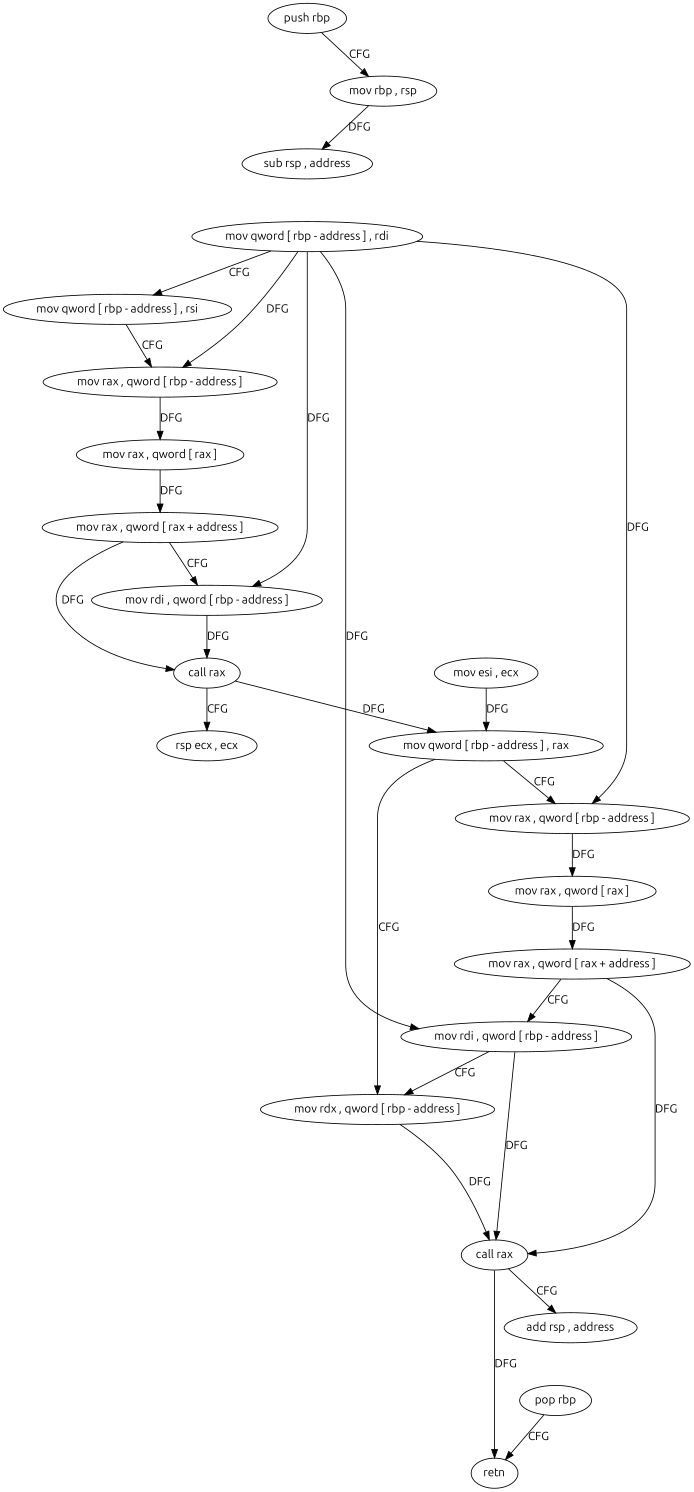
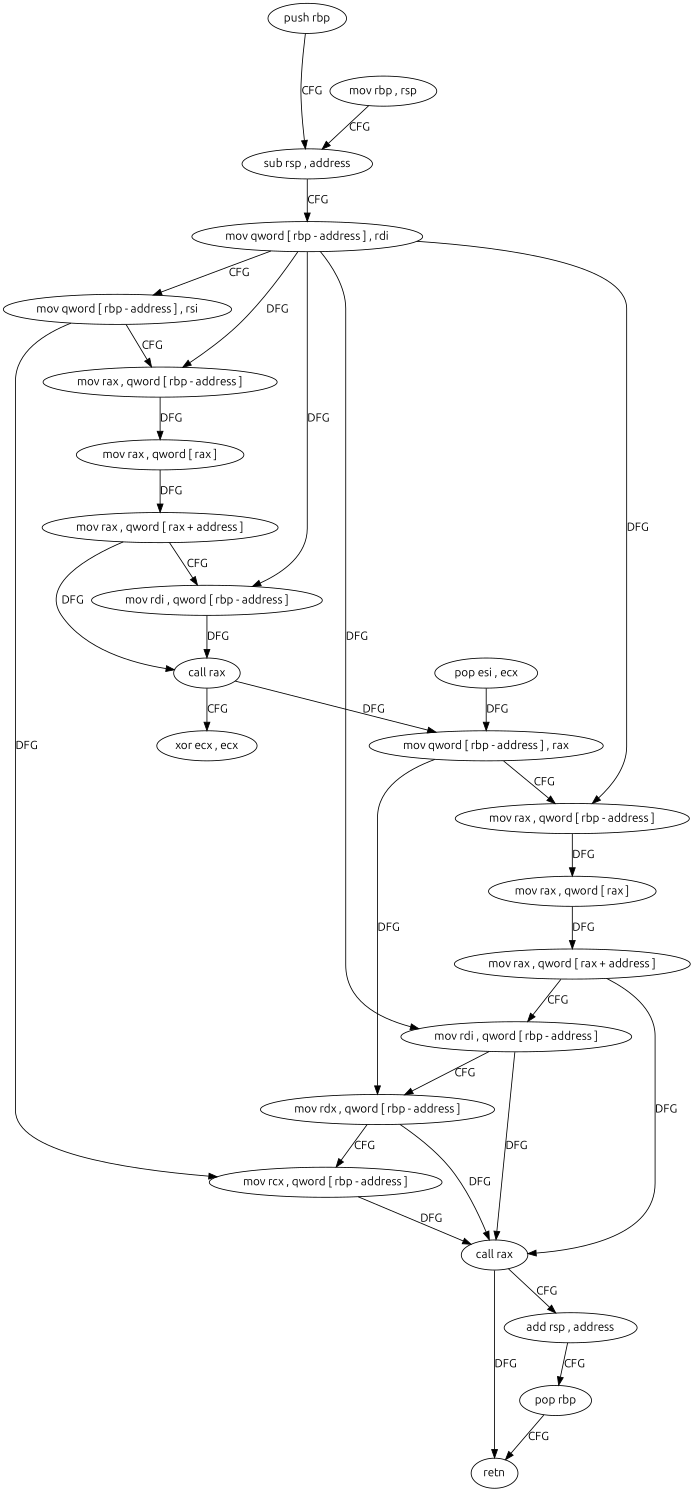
edge "push rbp" -> "mov rbp , rsp": now "push rbp" -> "sub rsp , address"
edge "mov rbp , rsp" -> "sub rsp , address": label "DFG" -> "CFG"
edge "sub rsp , address" -> "mov qword [ rbp - address ] , rdi": added, label "CFG"
node "mov esi , ecx": label "mov esi , ecx" -> "pop esi , ecx"
node "rsp ecx , ecx": label "rsp ecx , ecx" -> "xor ecx , ecx"
edge "mov qword [ rbp - address ] , rax" -> "mov rdx , qword [ rbp - address ]": label "CFG" -> "DFG"
node "mov rcx , qword [ rbp - address ]": added
edge "add rsp , address" -> "pop rbp": added, label "CFG"
